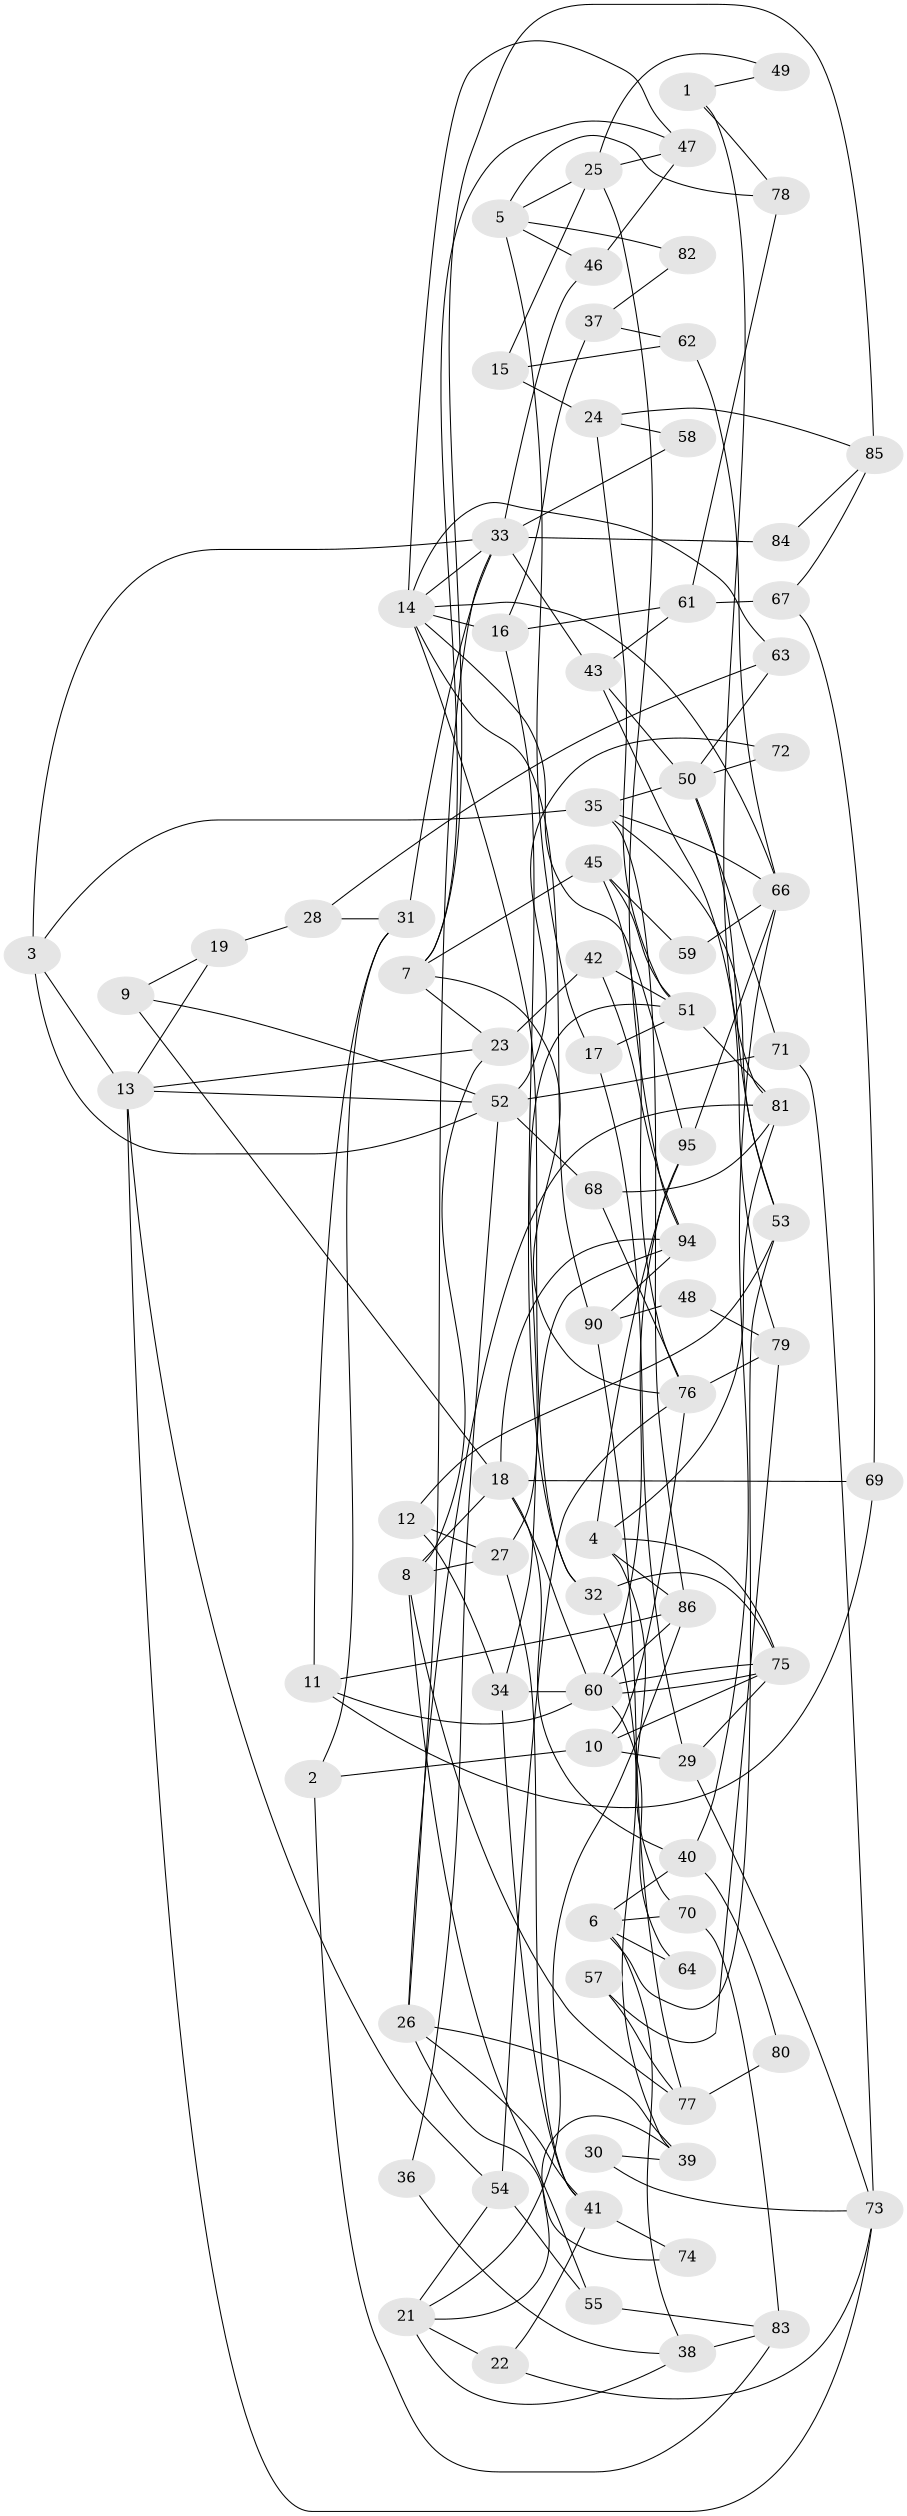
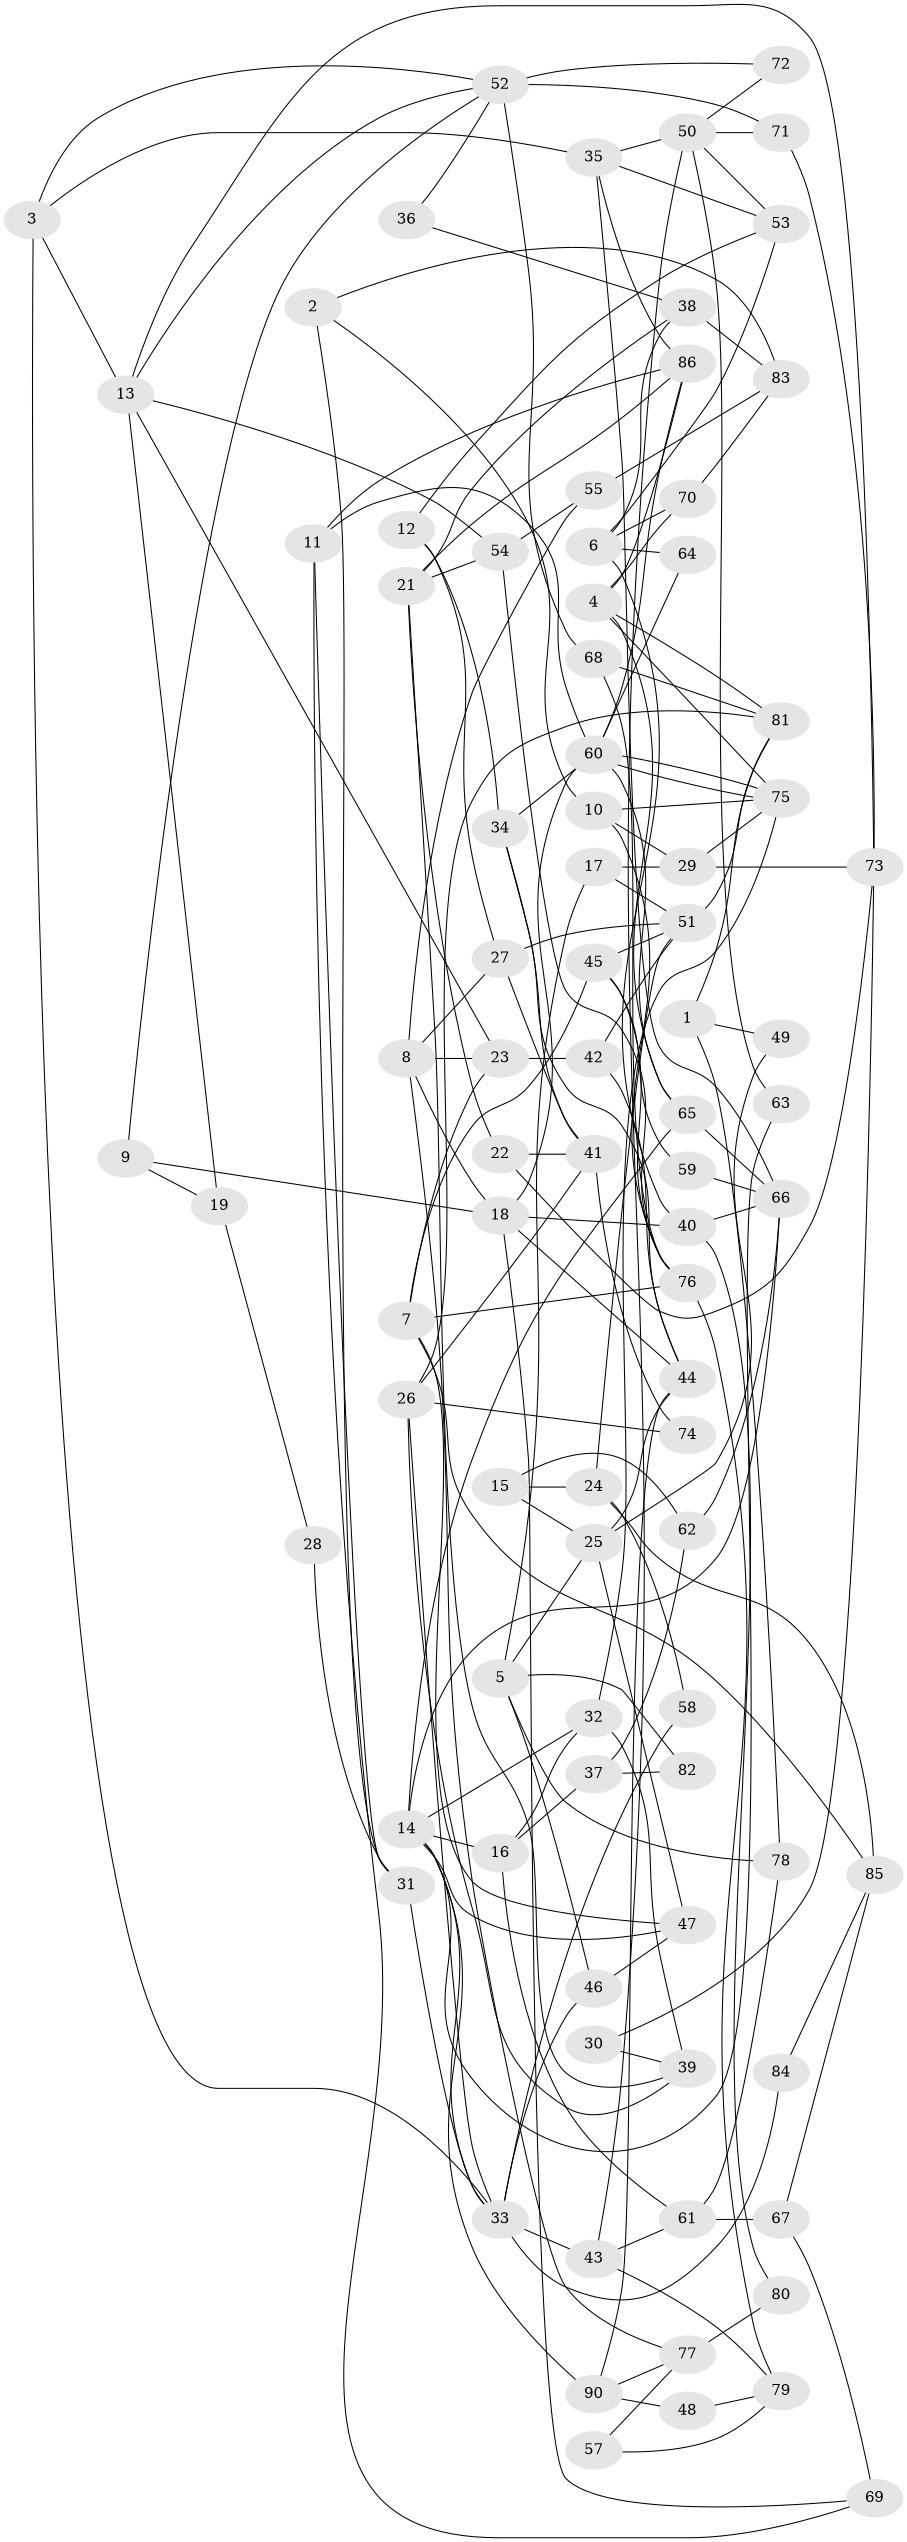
edge "63" -- "28": removed
node "95": label "95" -> "65"
node "94": label "94" -> "44"
